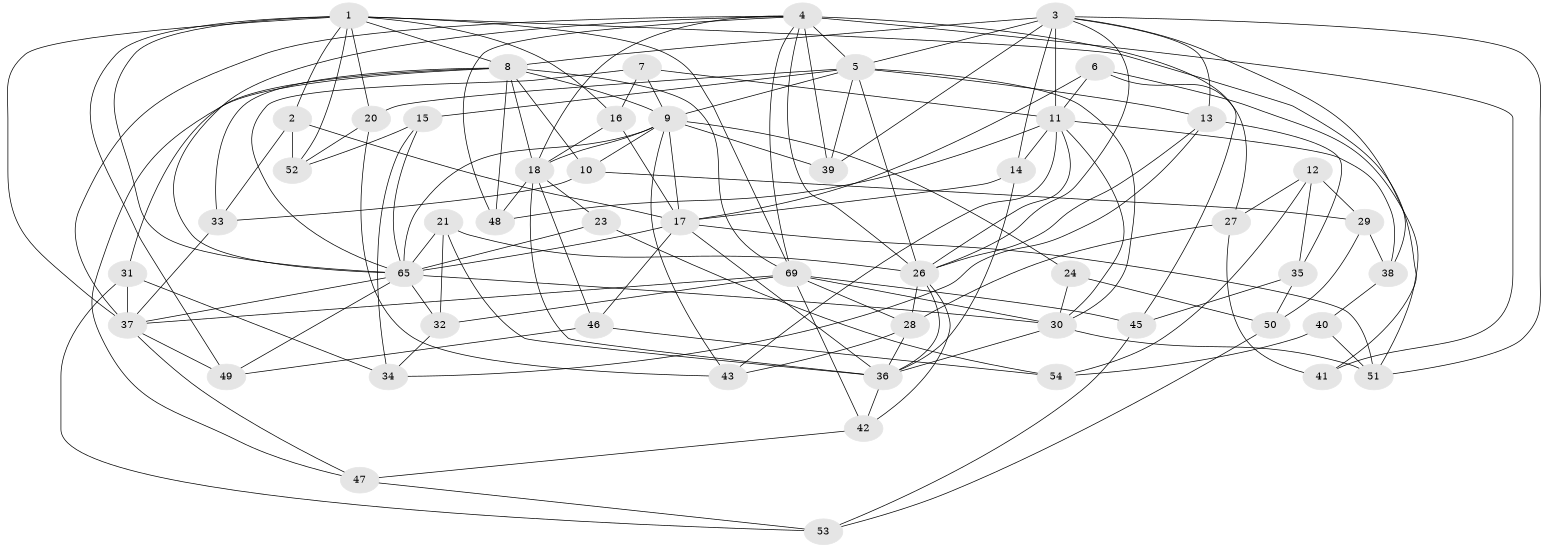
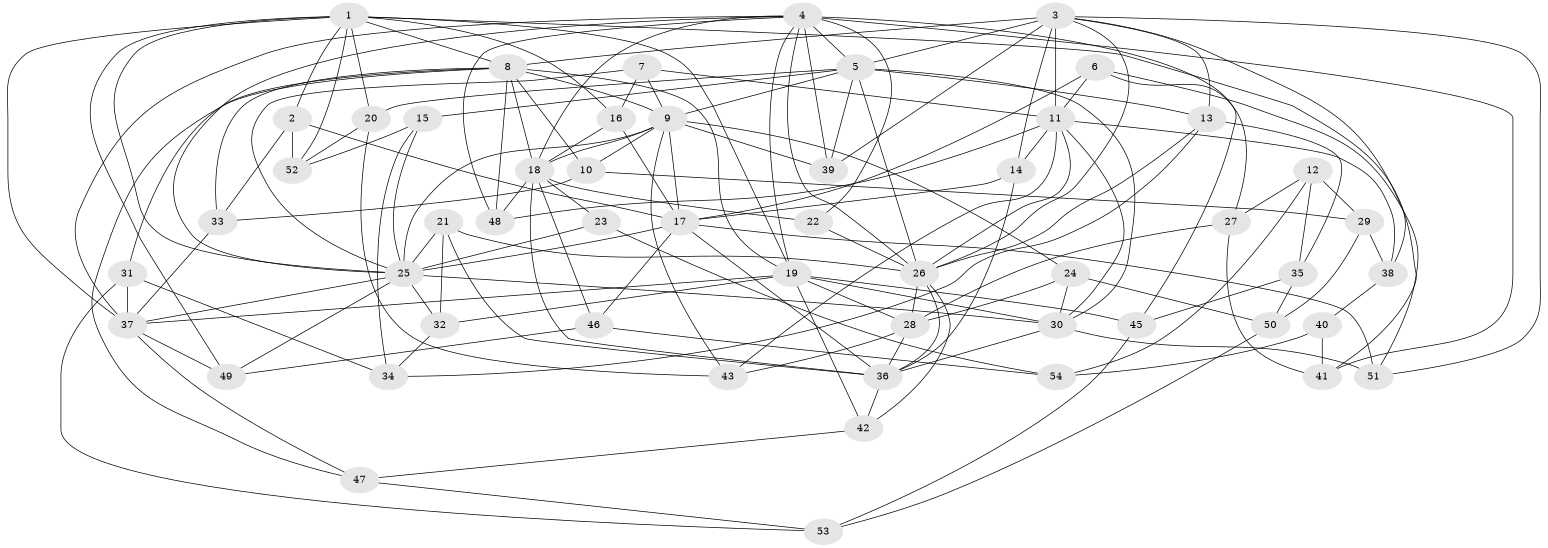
node "22": added
node "65": label "65" -> "25"
node "69": label "69" -> "19"
edge "24" -- "28": added
edge "40" -- "51": now "40" -- "41"
